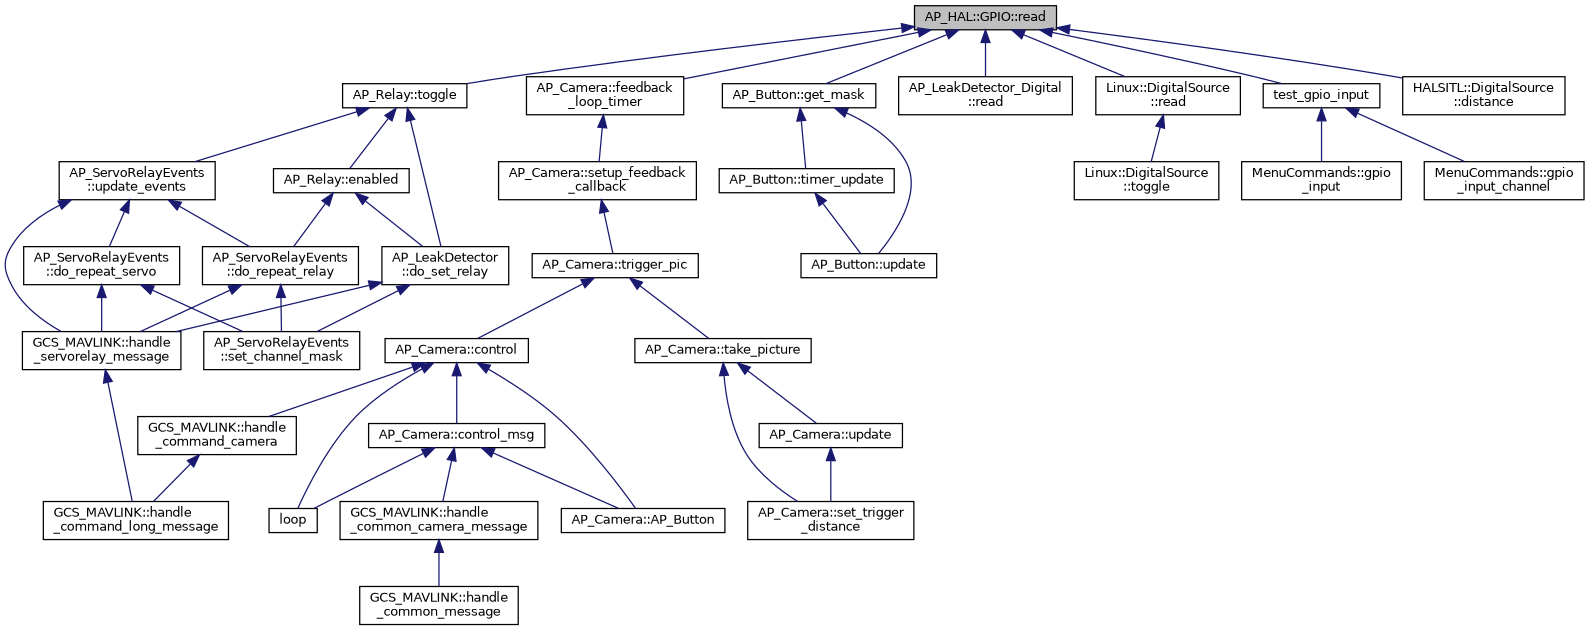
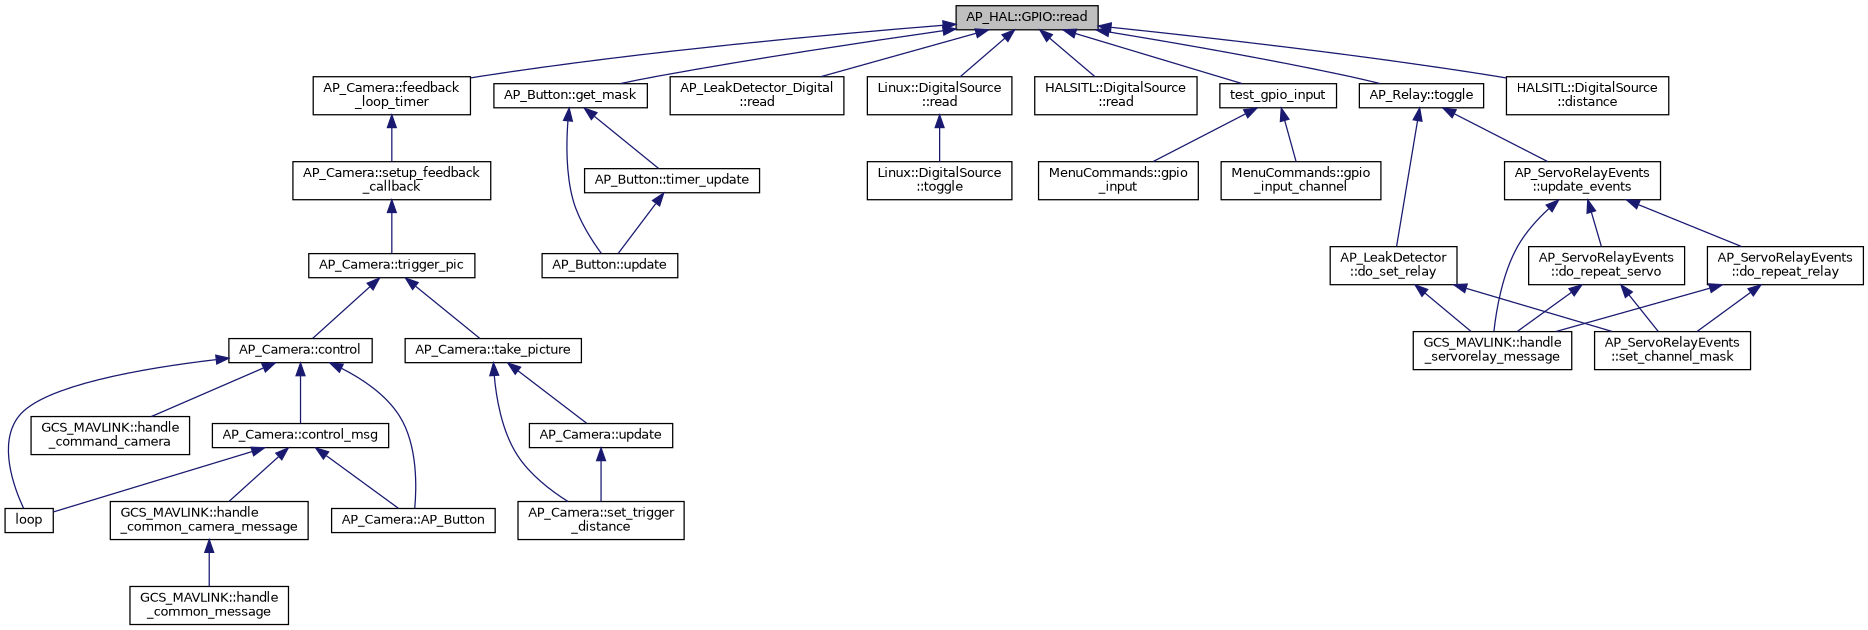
node "HALSITL::DigitalSource ::read": added
node "AP_Relay::enabled": removed
node "GCS_MAVLINK::handle _command_long_message": removed
